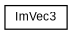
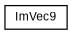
node "ImVec3": label "ImVec3" -> "ImVec9"
